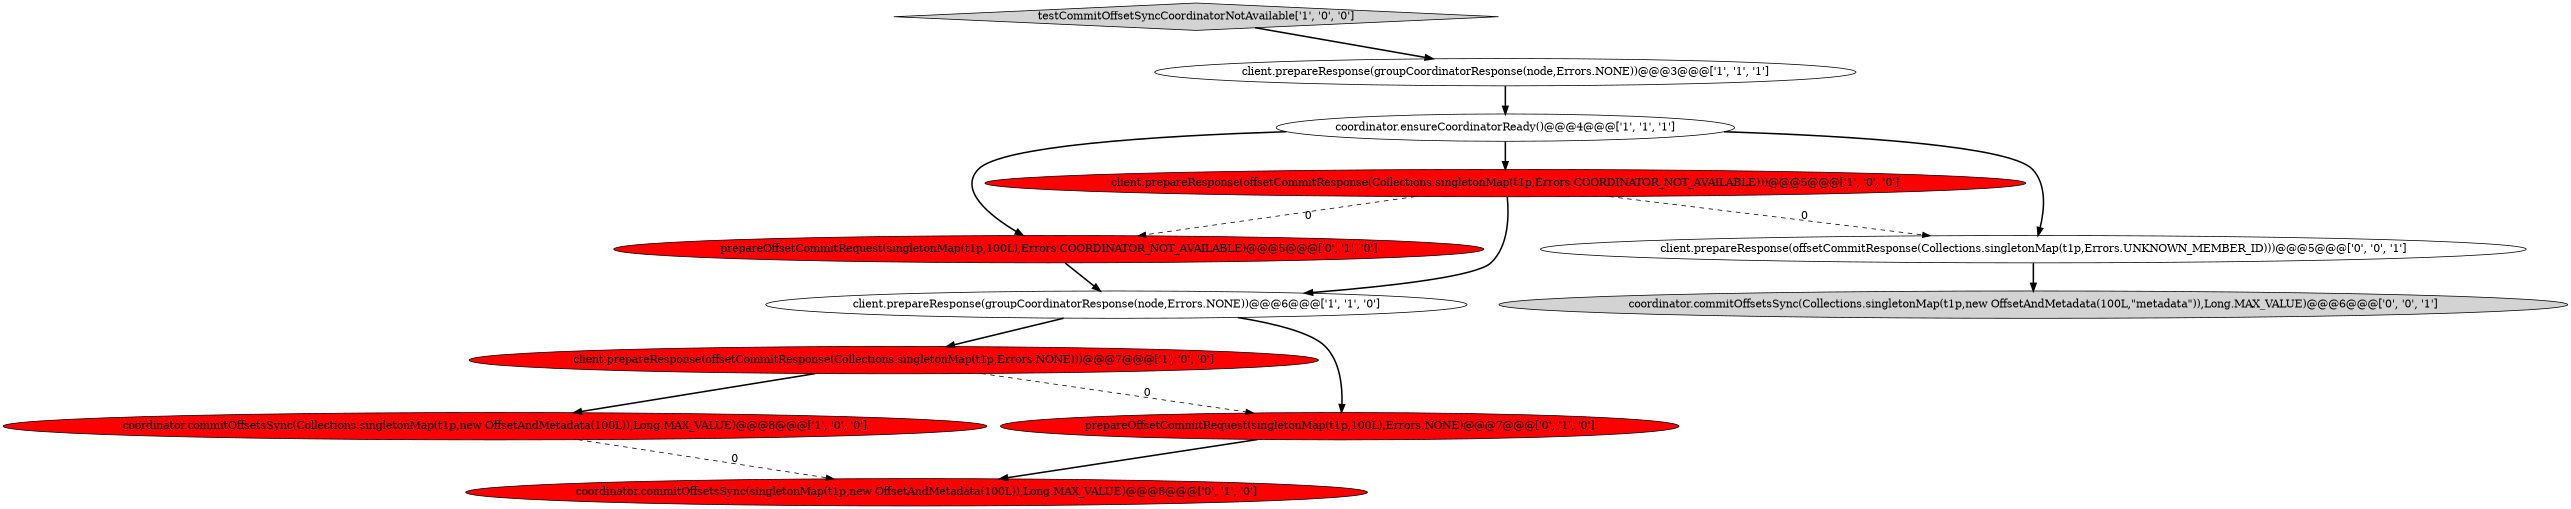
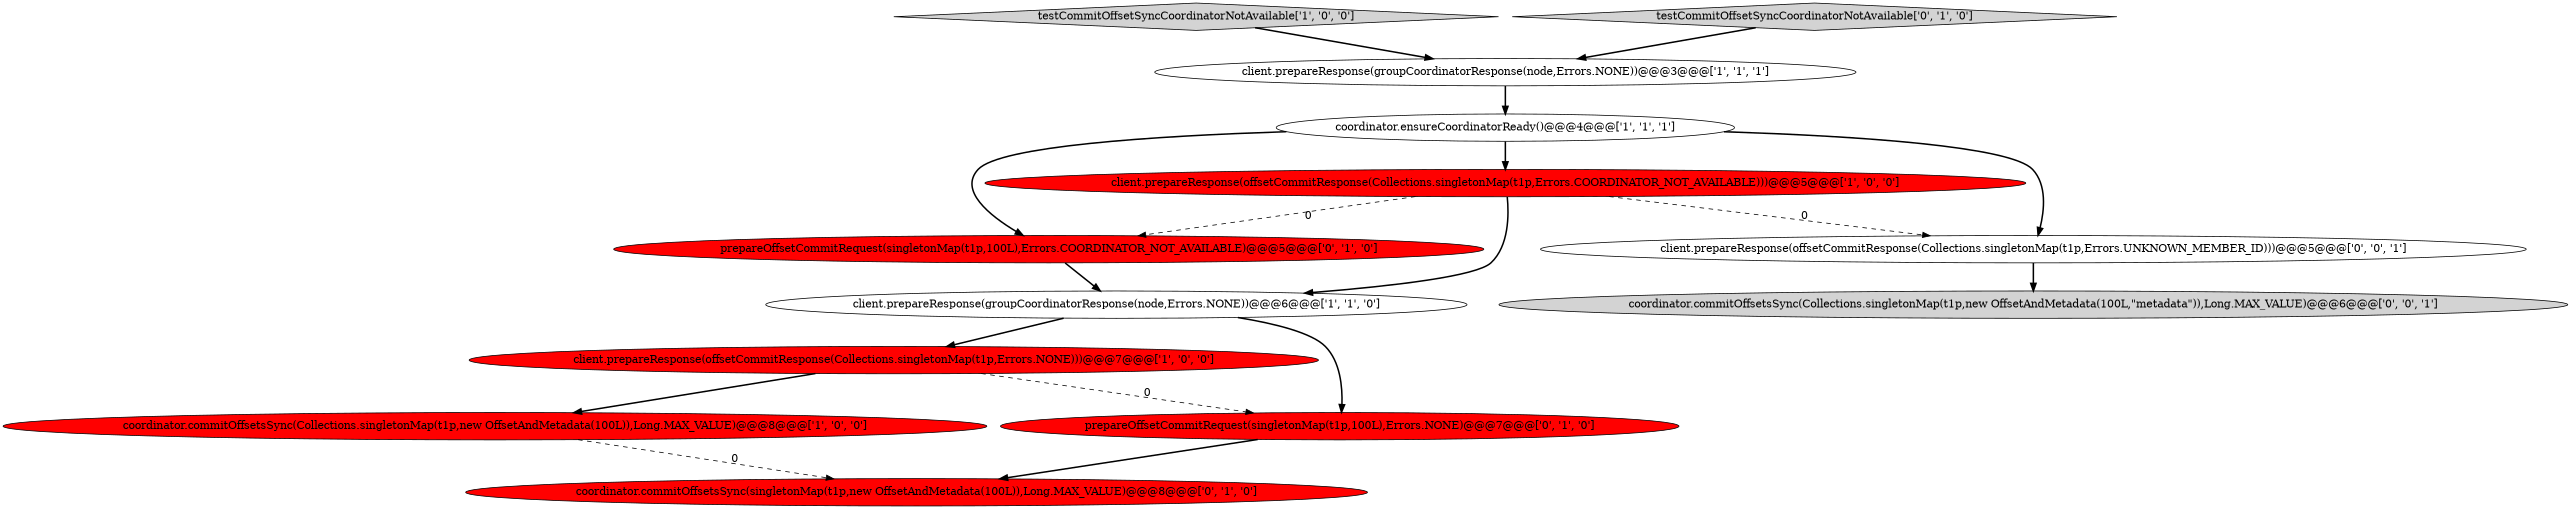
node "testCommitOffsetSyncCoordinatorNotAvailable['0', '1', '0']": added
